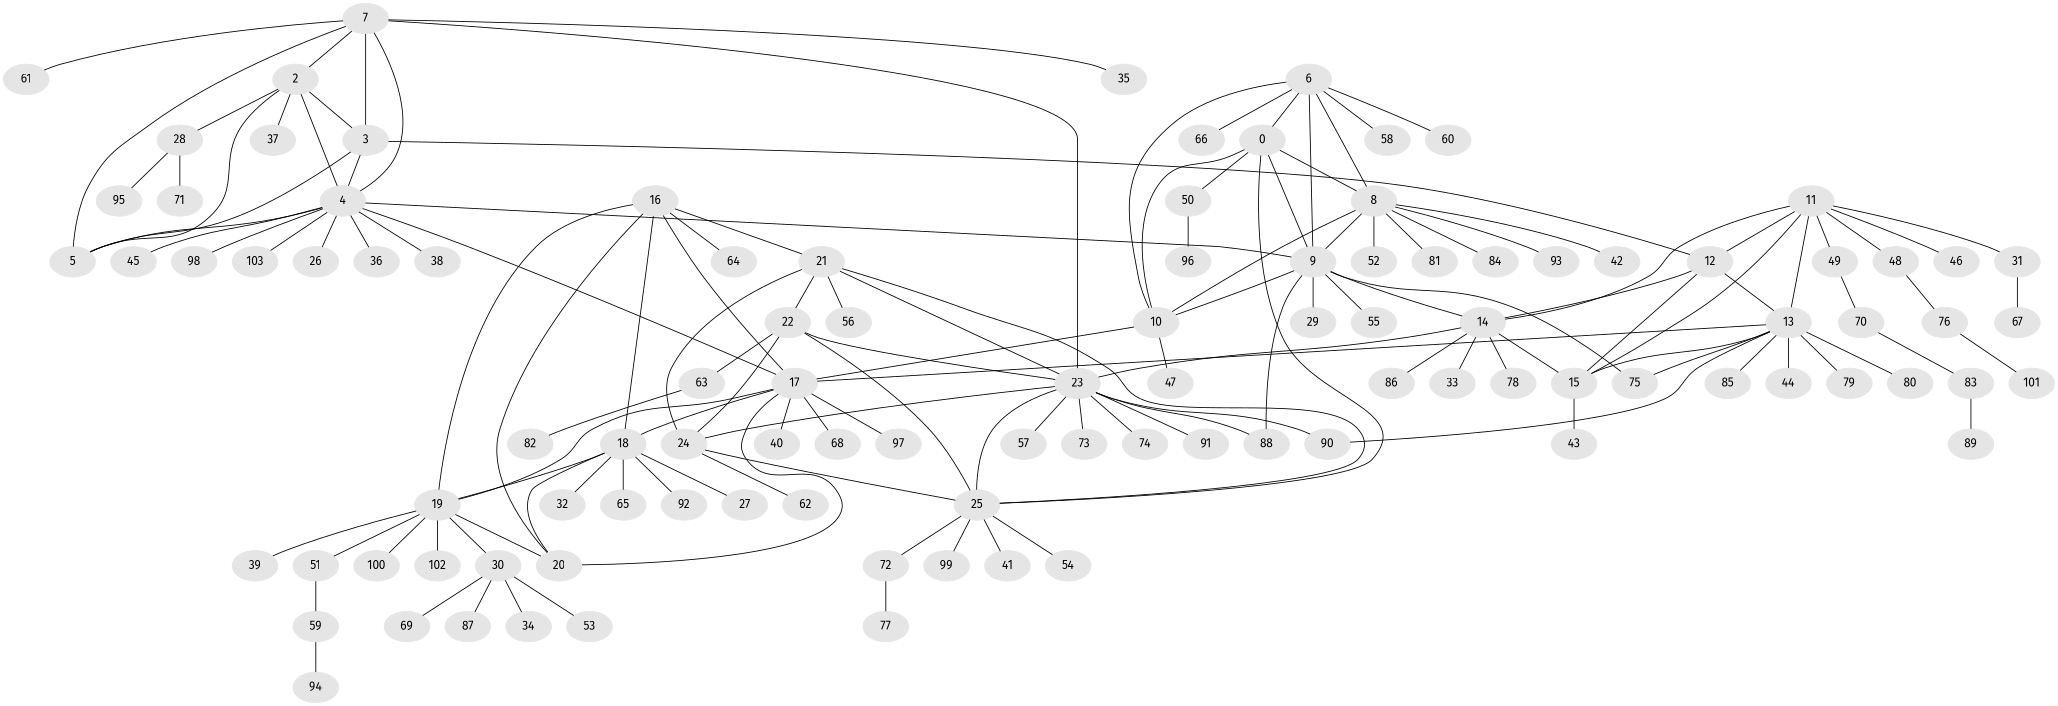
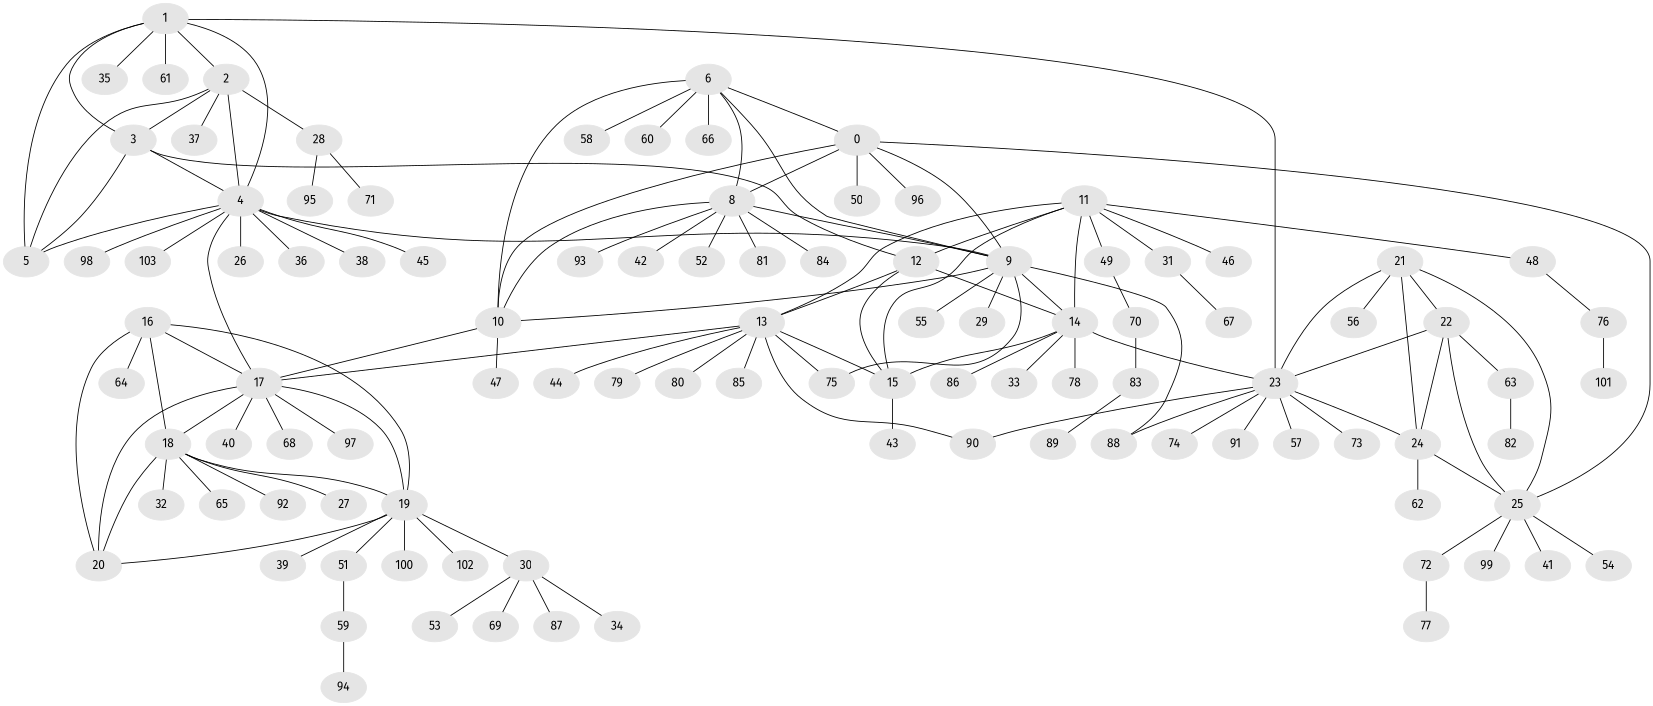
node "7": label "7" -> "1"
edge "16" -- "21": removed
edge "50" -- "96": now "0" -- "96"
edge "23" -- "25": removed
